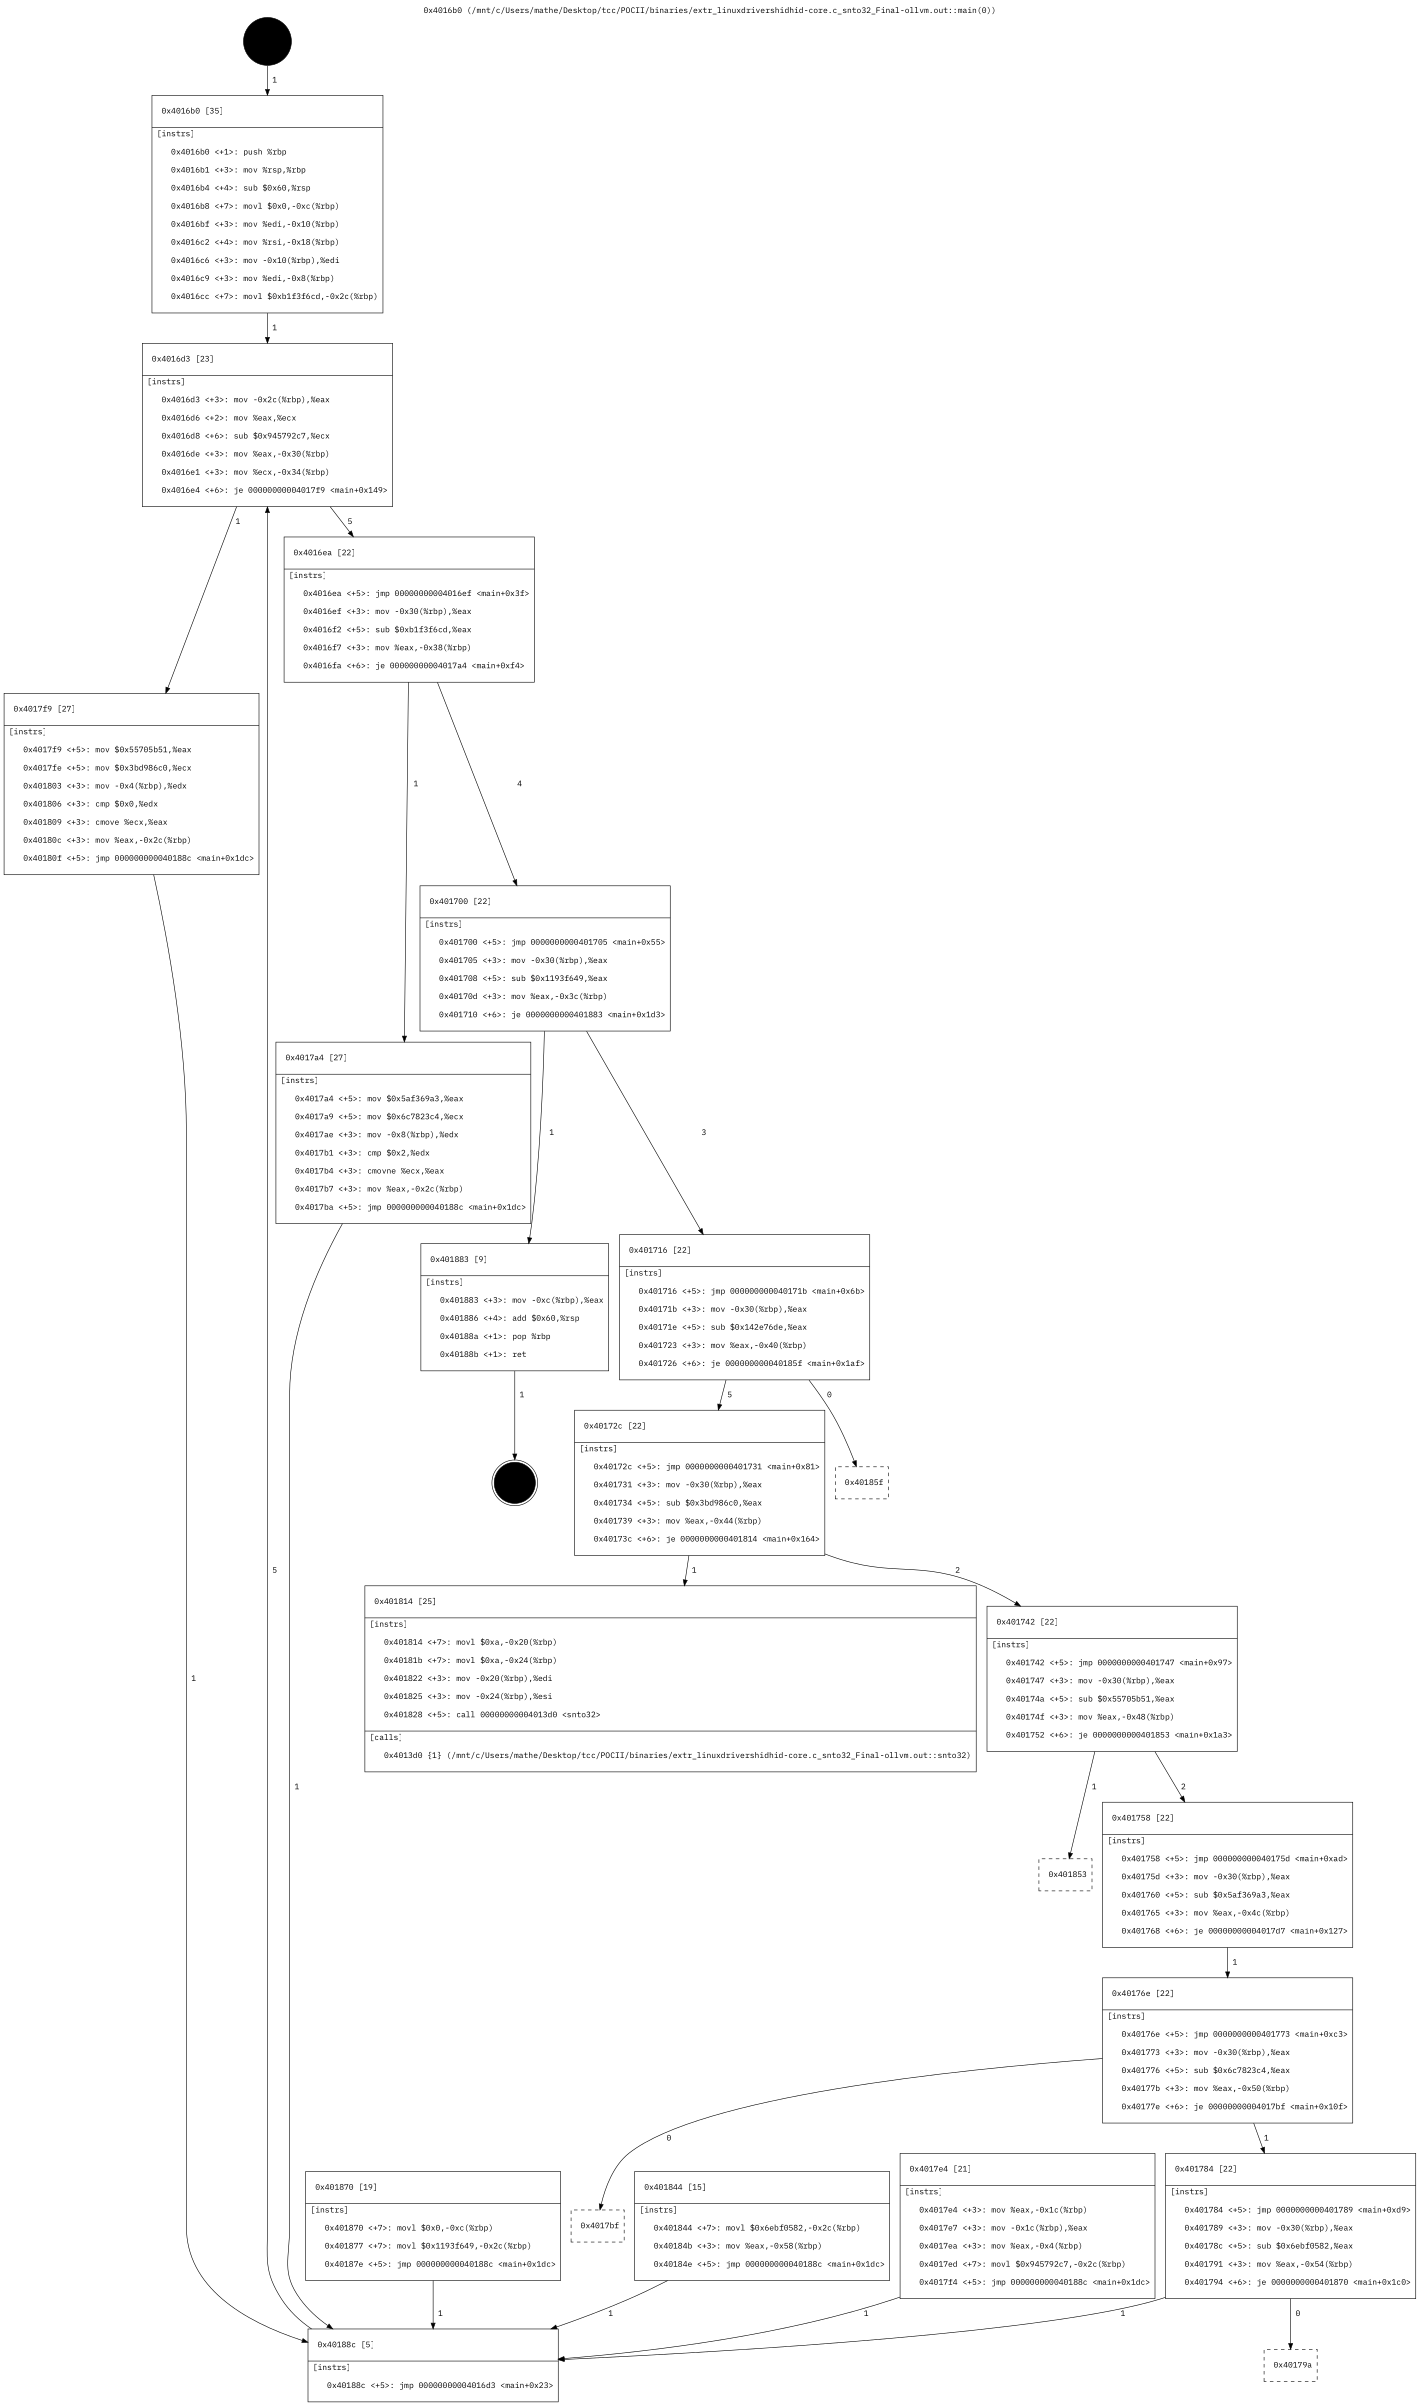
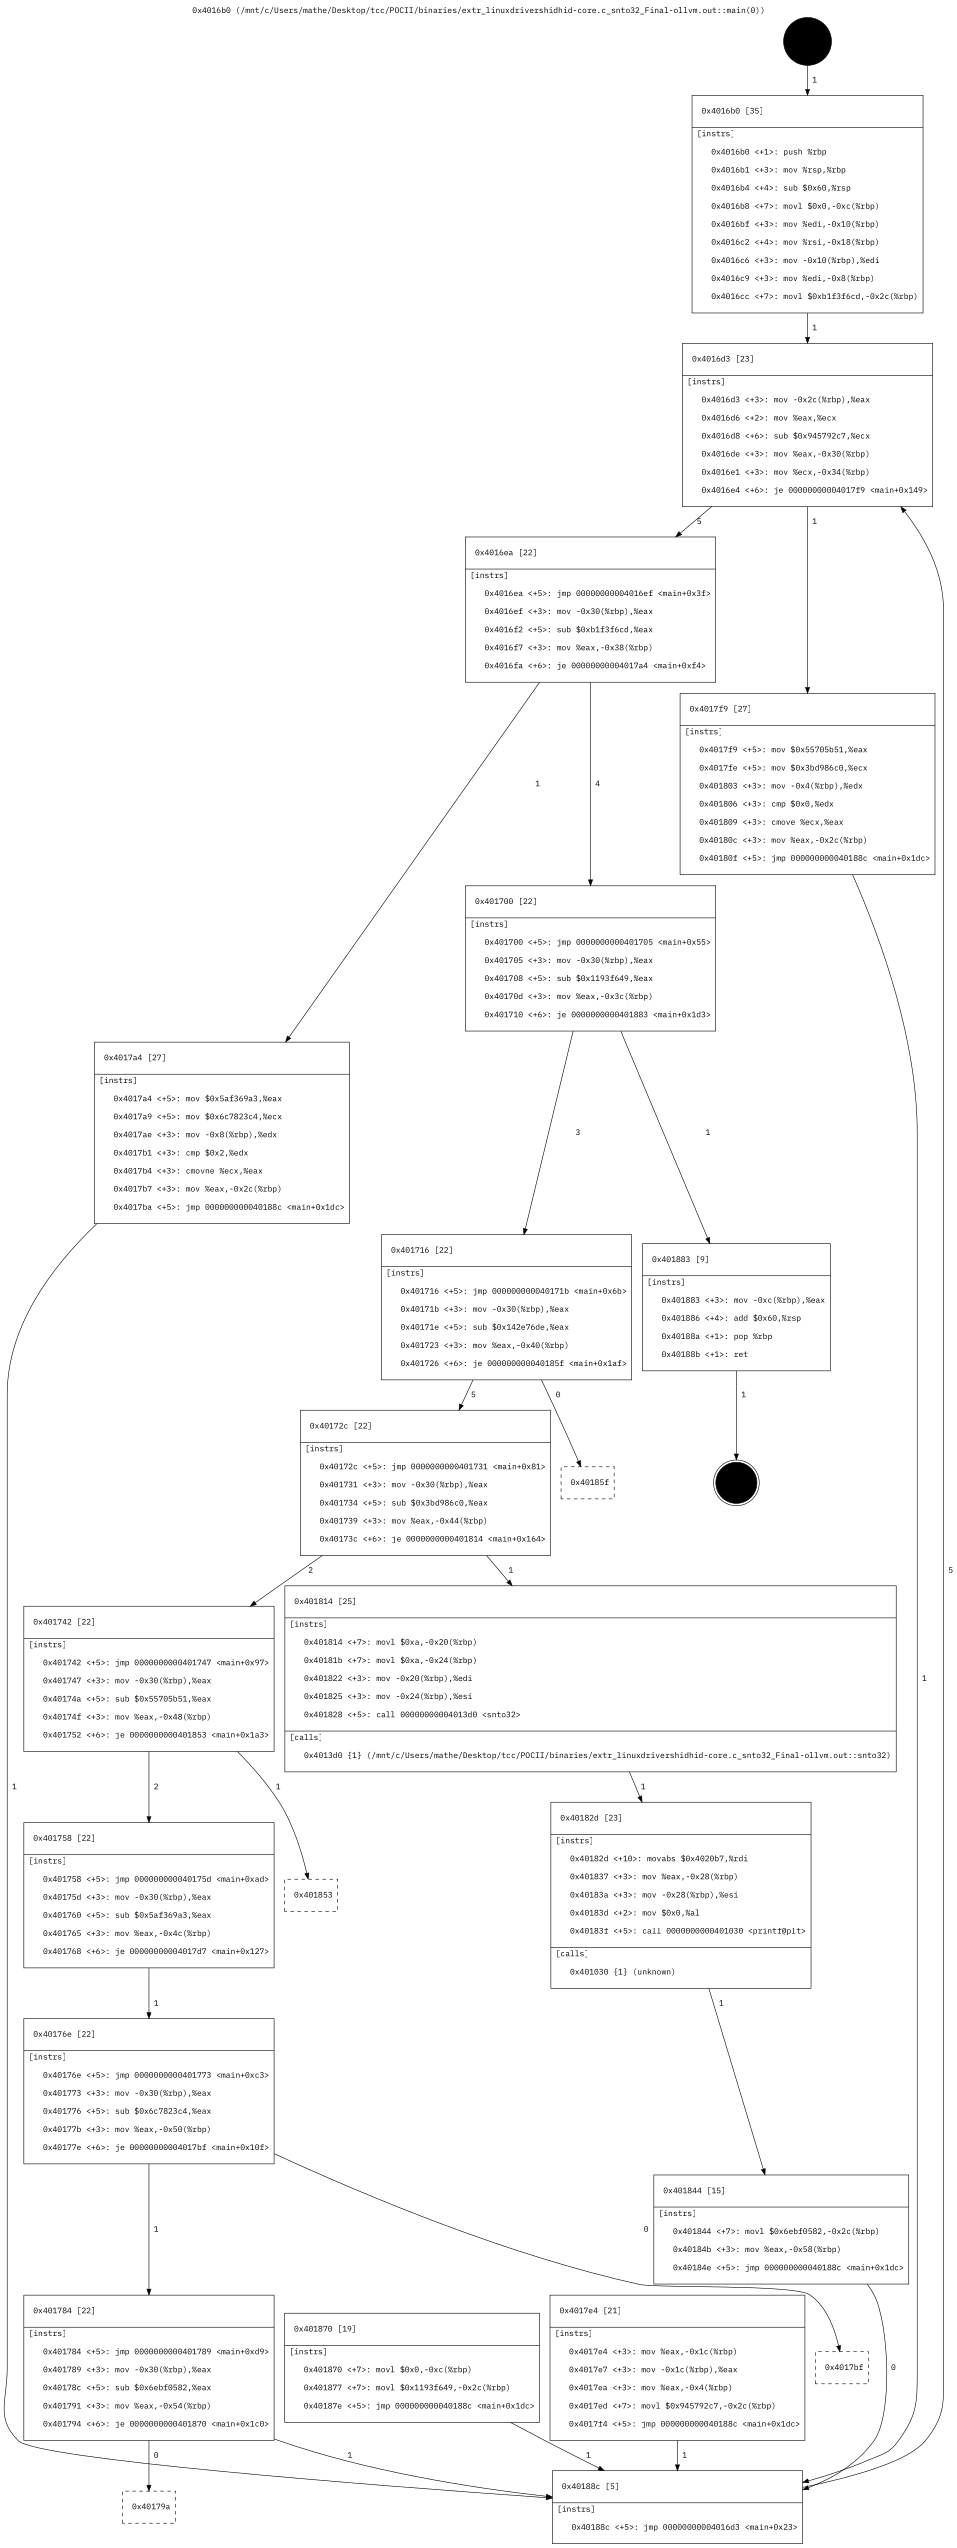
node "0x40182d [23]": added
edge "0x401844 [15]" -> "0x40188c [5]": label " 1" -> " 0"
